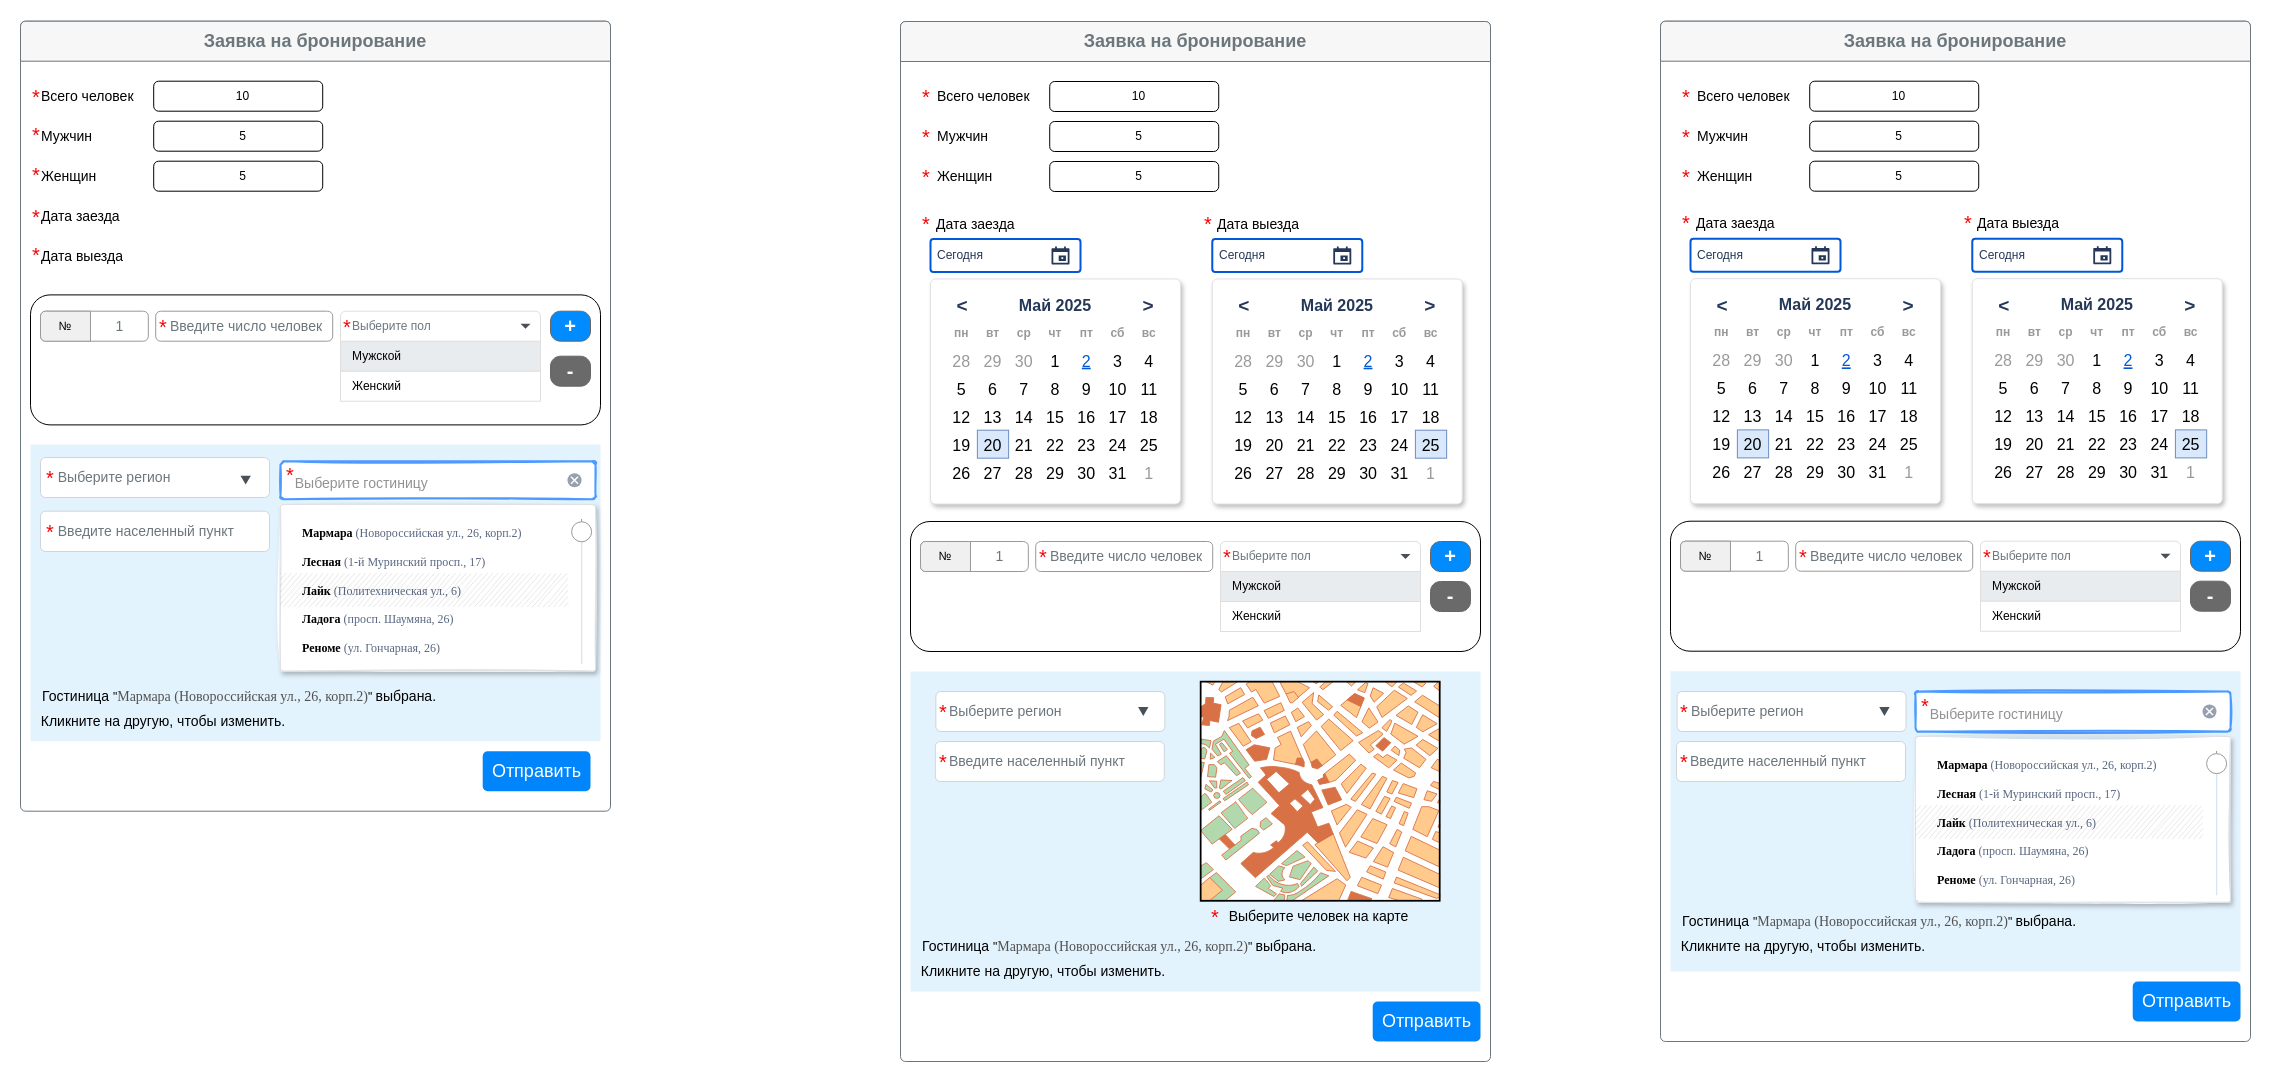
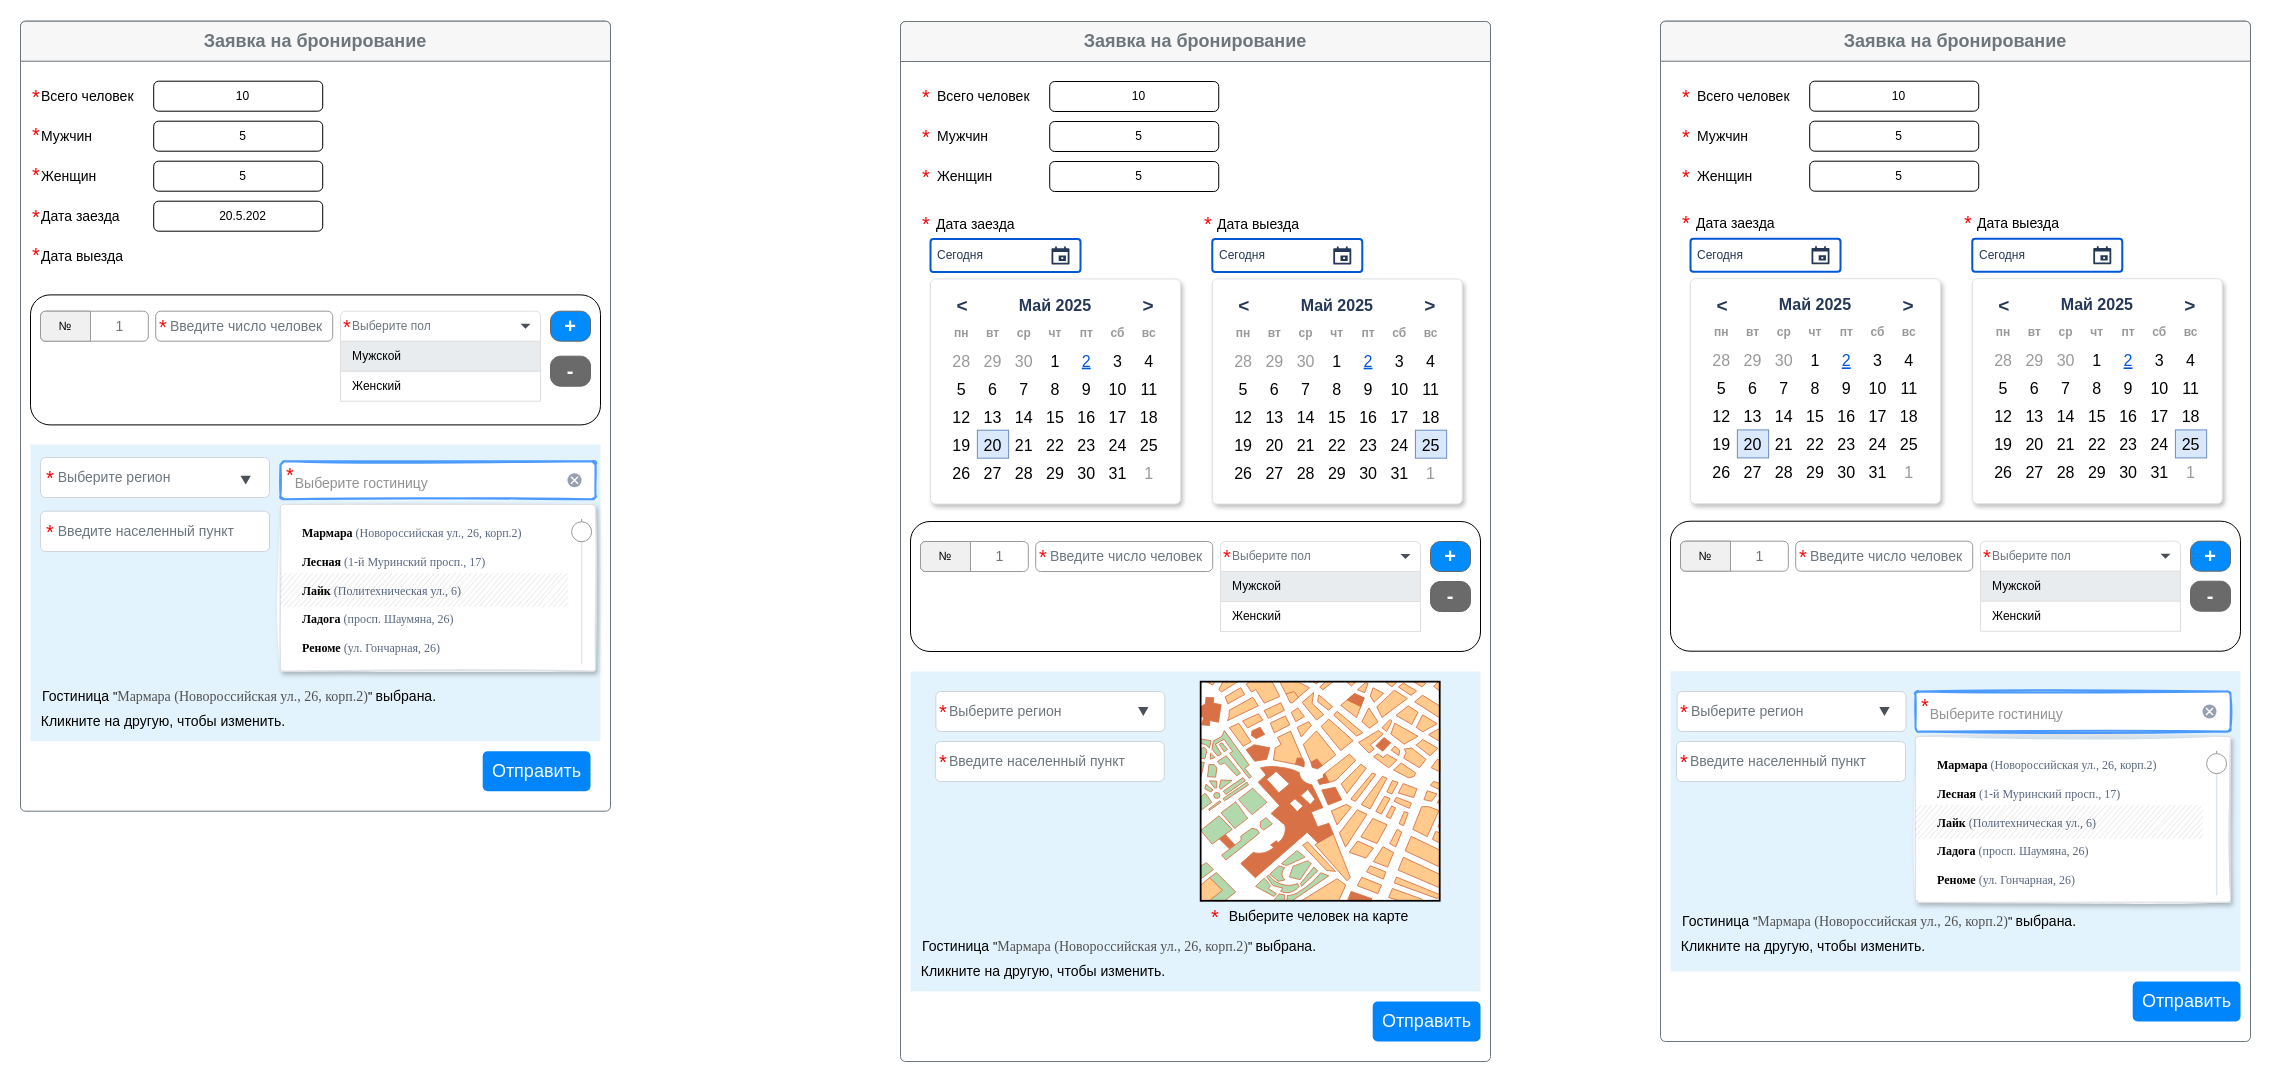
node "20.5.202": added
